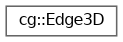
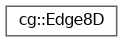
node "cg::Edge3D": label "cg::Edge3D" -> "cg::Edge8D"
